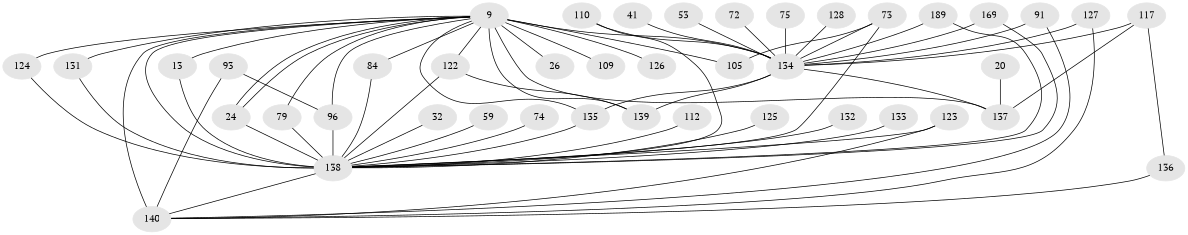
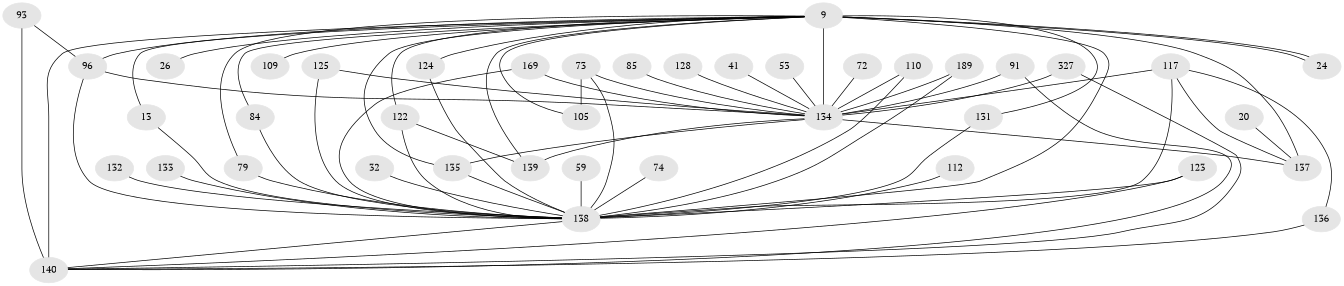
node "75": label "75" -> "85"
node "127": label "127" -> "327"
node "126": removed
edge "125" -- "134": added
edge "96" -- "134": added
edge "24" -- "138": now "117" -- "138"
